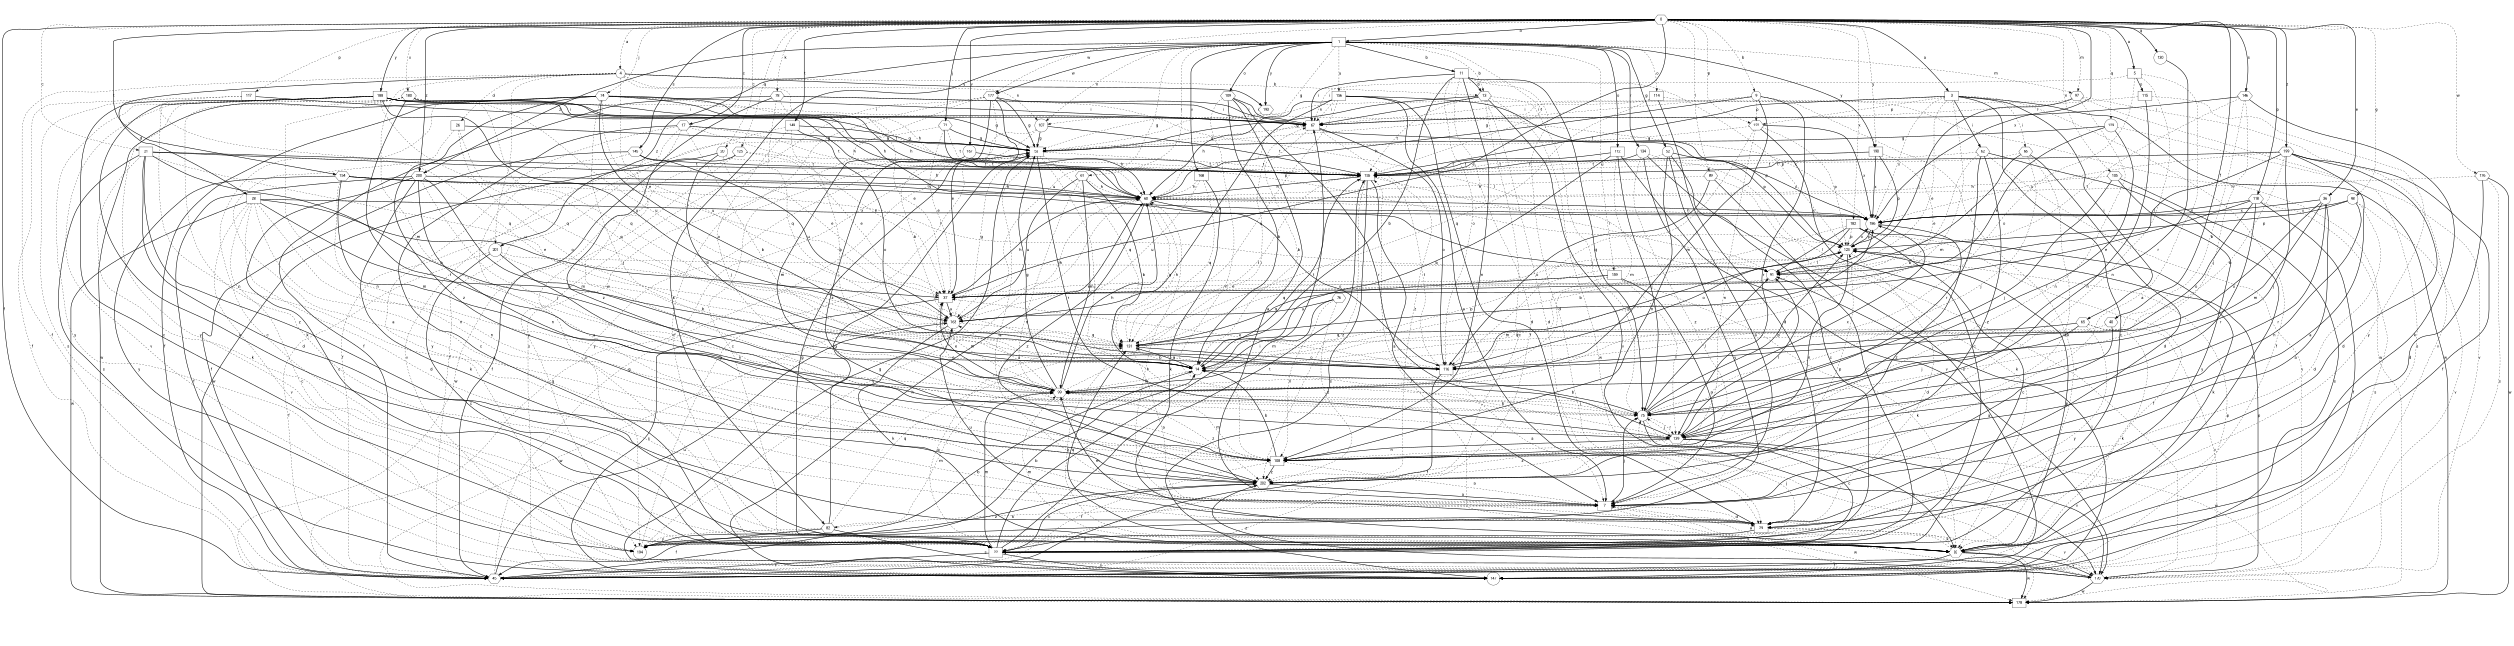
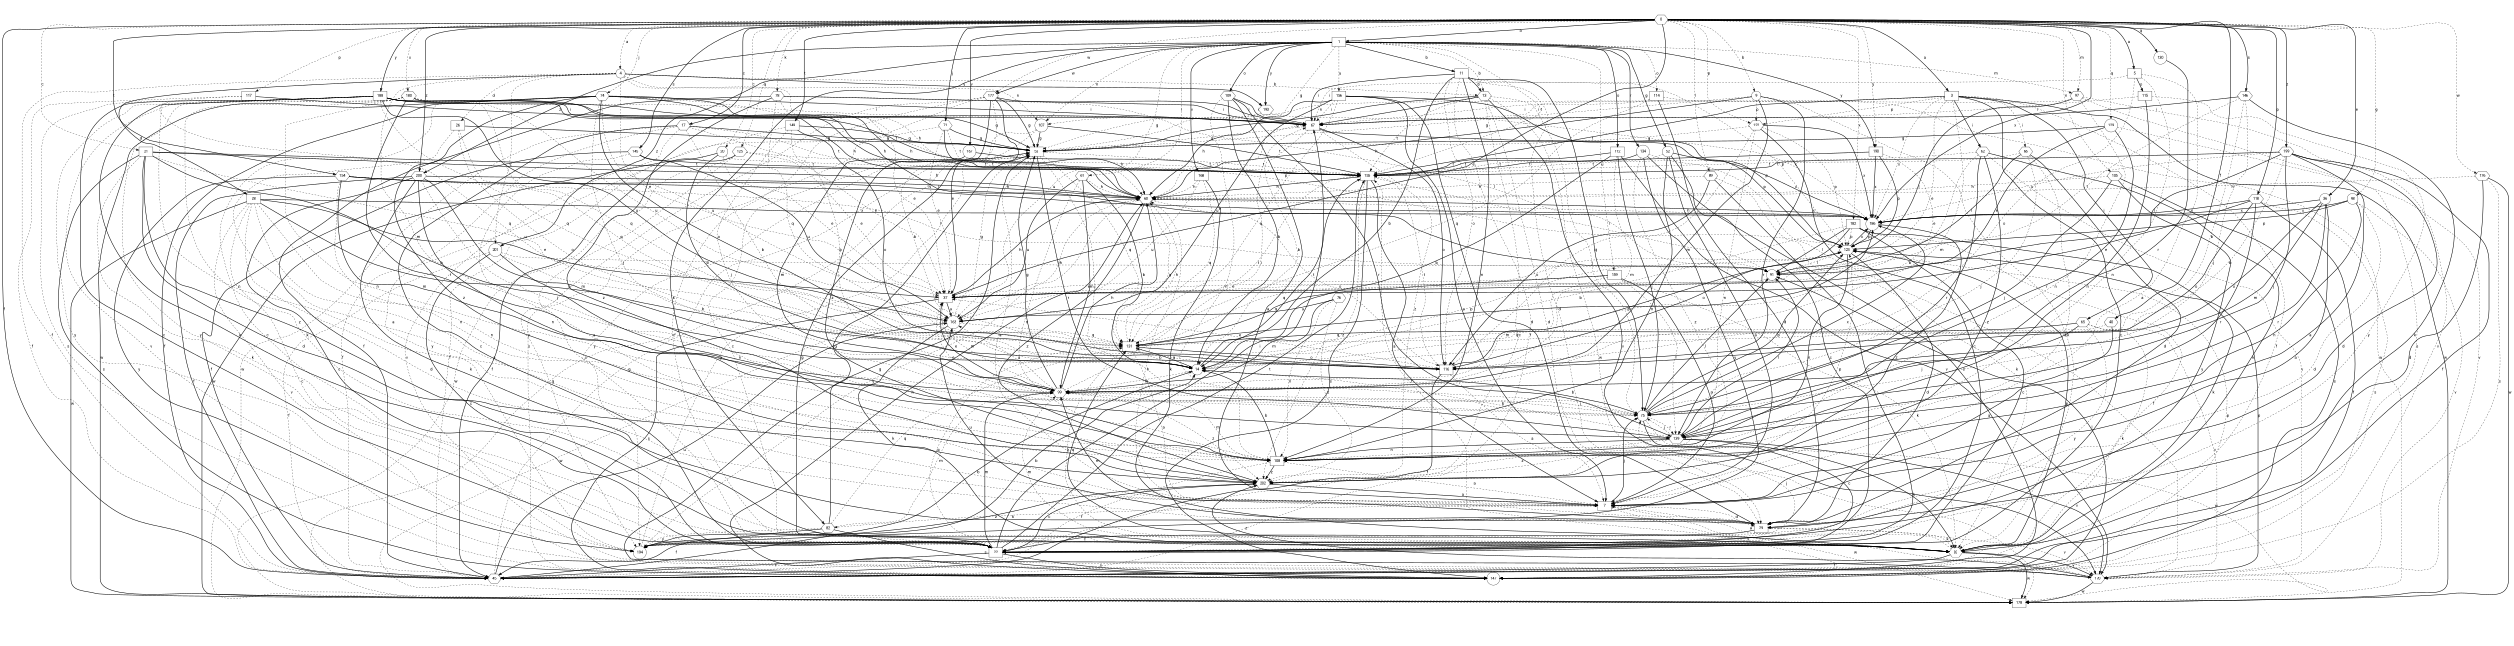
edge "60" -> "116": style bold -> dashed
edge "17" -> "139": now "17" -> "178"
edge "123" -> "29": style dashed -> bold
